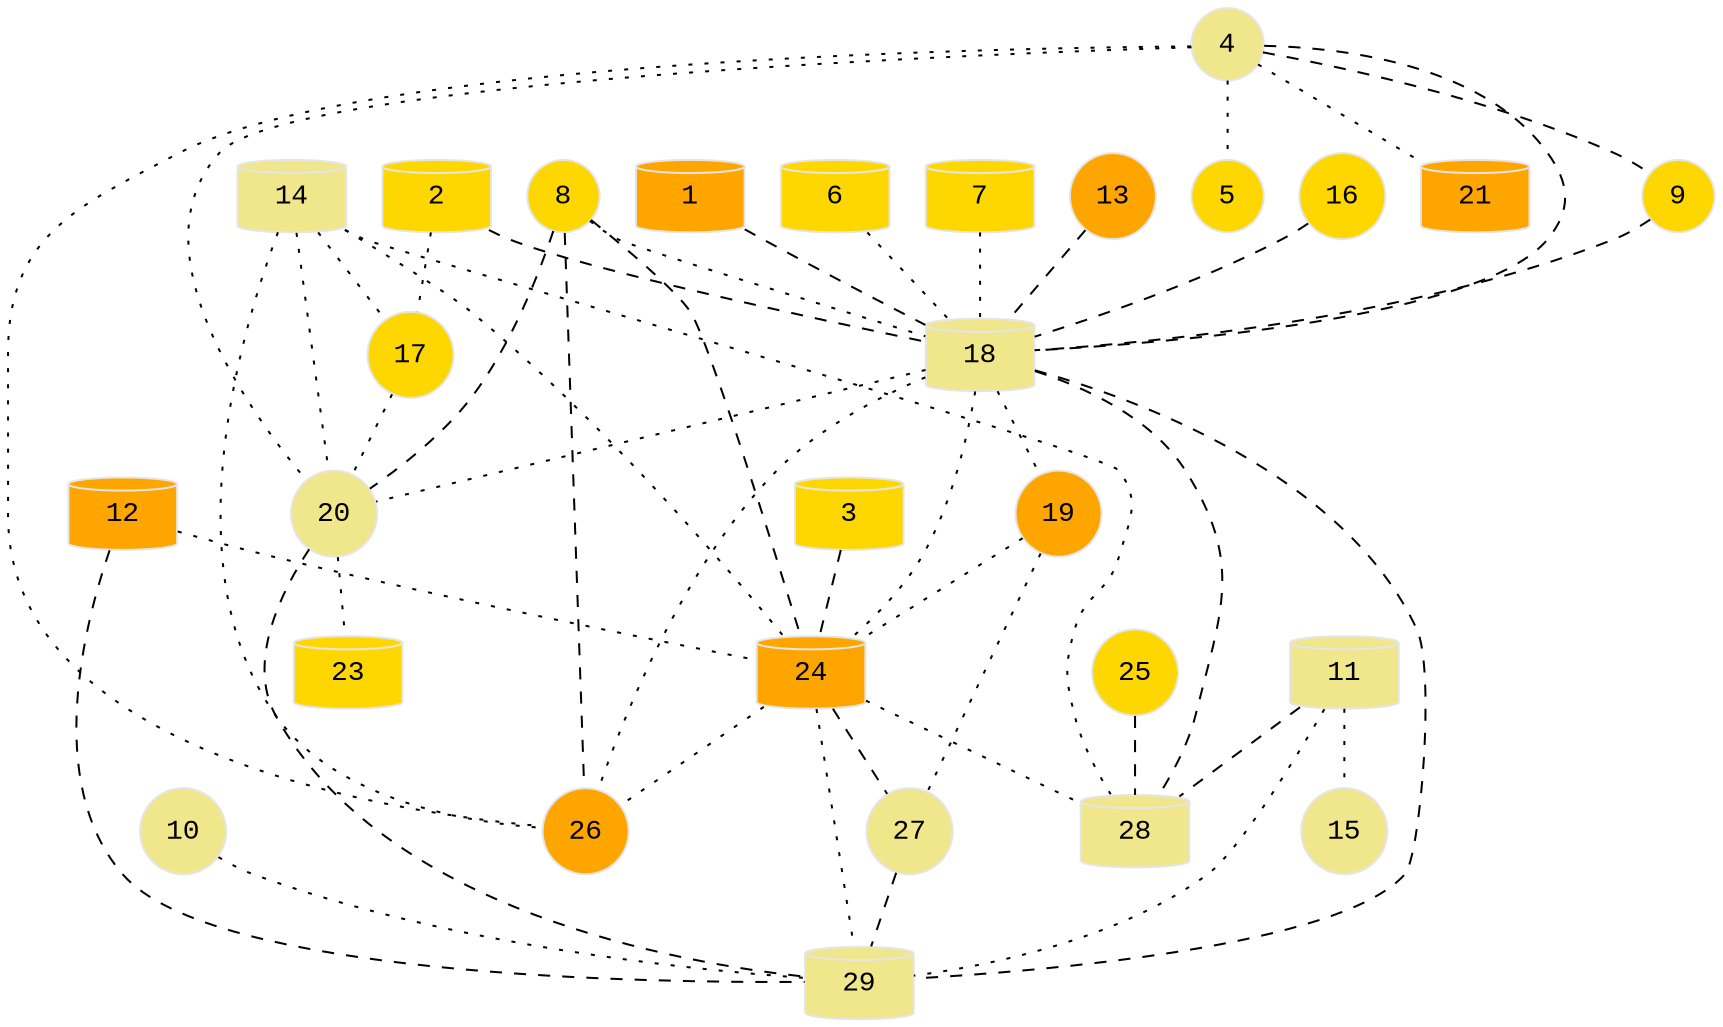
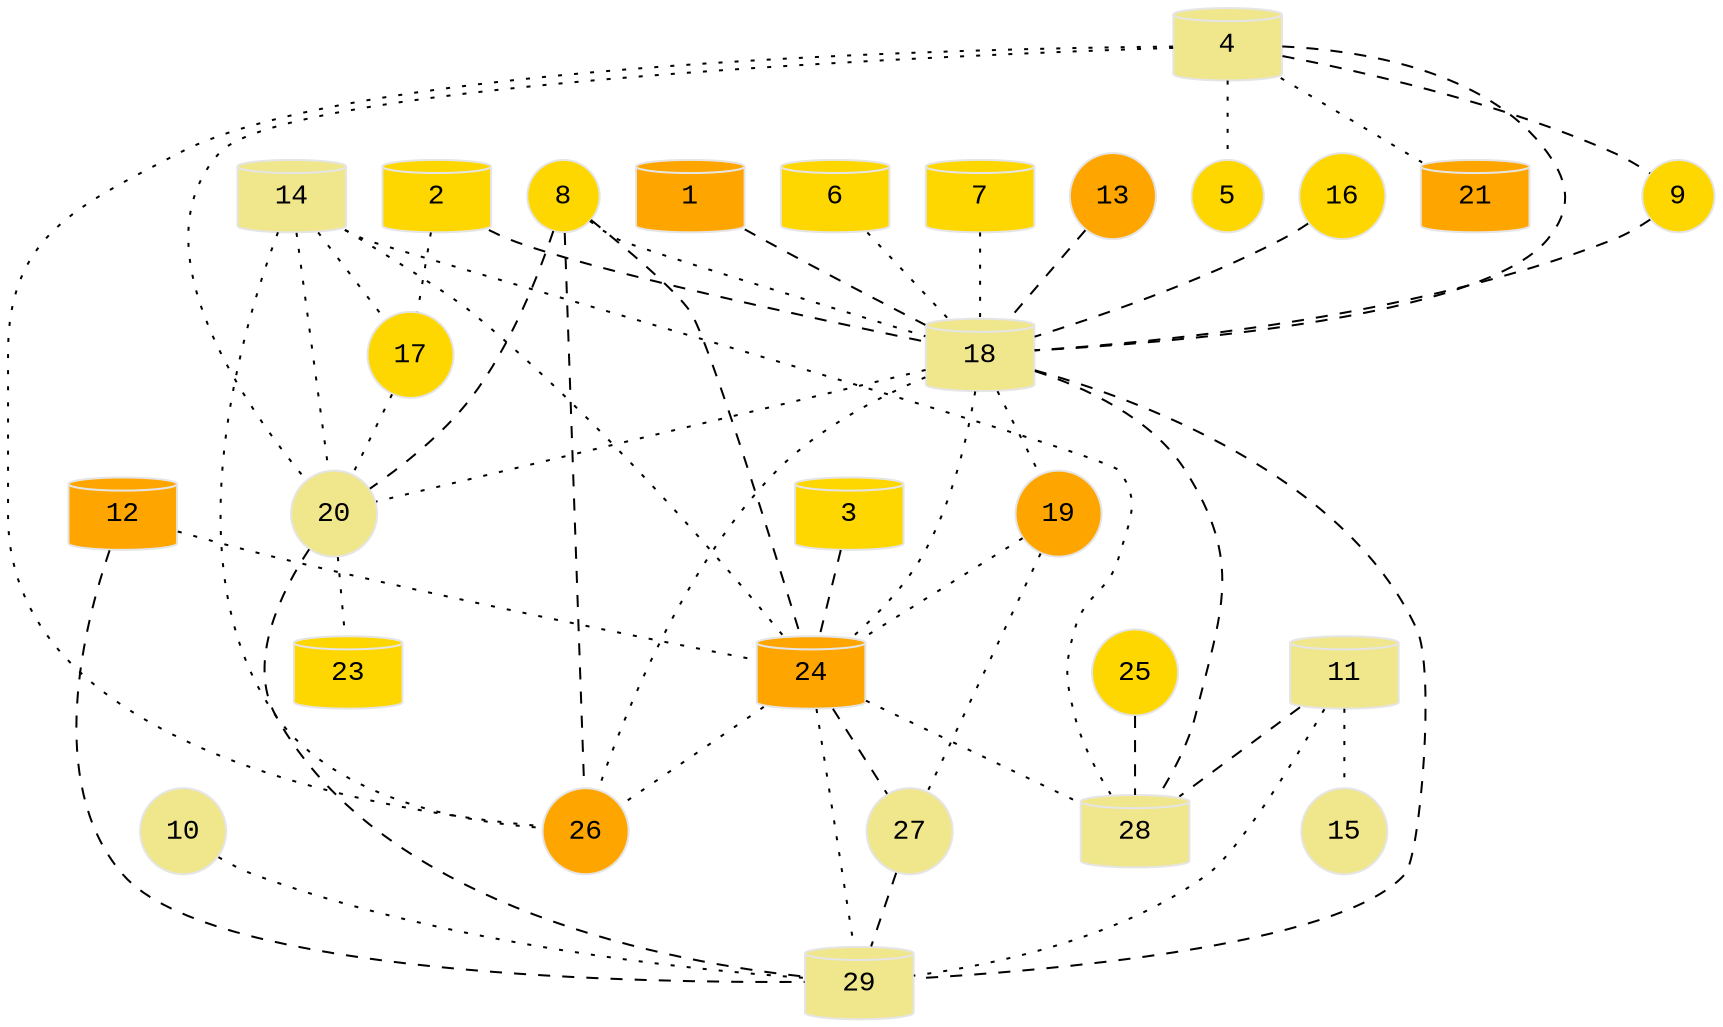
node "4": shape circle -> cylinder
